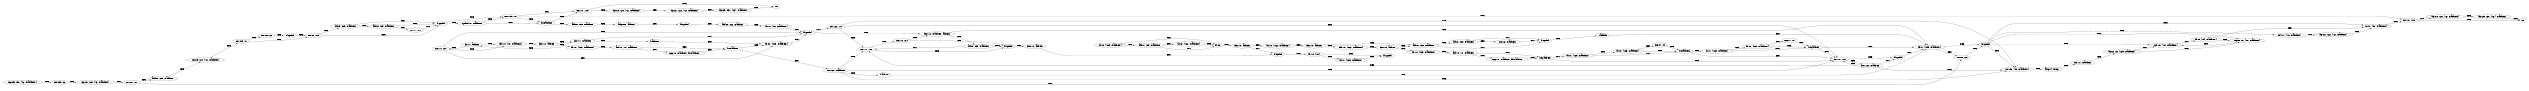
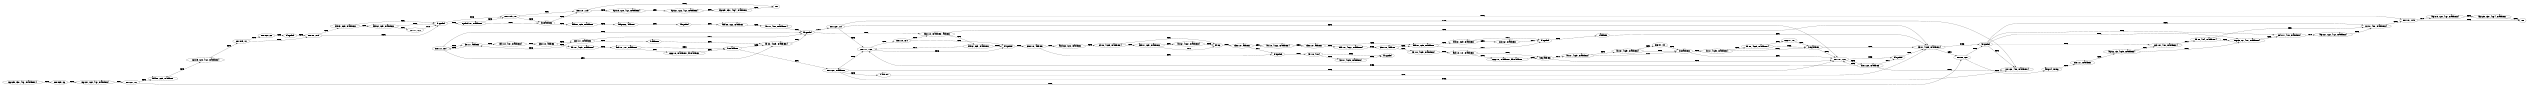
edge "stp x3 , x2 , [ x0 , # address ]" -> "strb wzr , [ x0 , # address ]": now "stp x3 , x2 , [ x0 , # address ]" -> "strb w1 , [ x0 , # address ]"
node "add x22 , x22 , # address": added
edge "mov w1 , # 0" -> "ldrb w0 , [ x0 , # address ]": now "mov w1 , # 0" -> "cbz w1 , address"
edge "str w20 , [ x0 , # address ]" -> "adrp x4 , string": now "mov x0 , x21" -> "adrp x4 , string"
